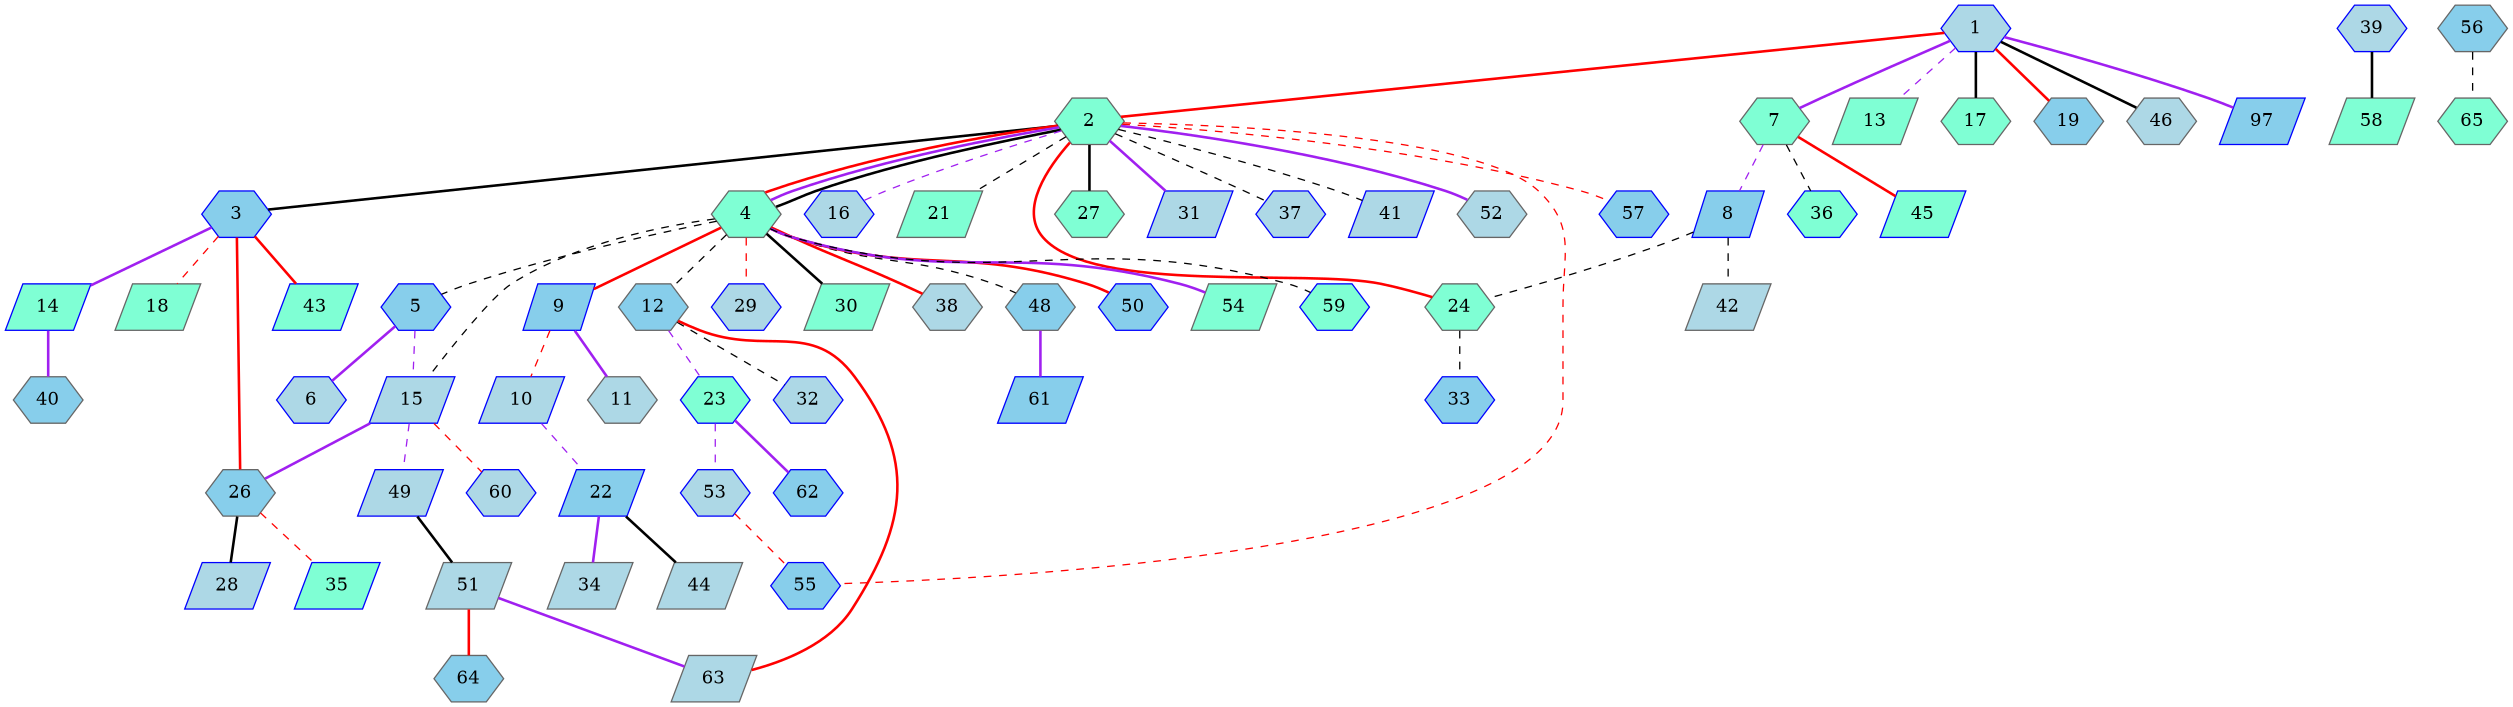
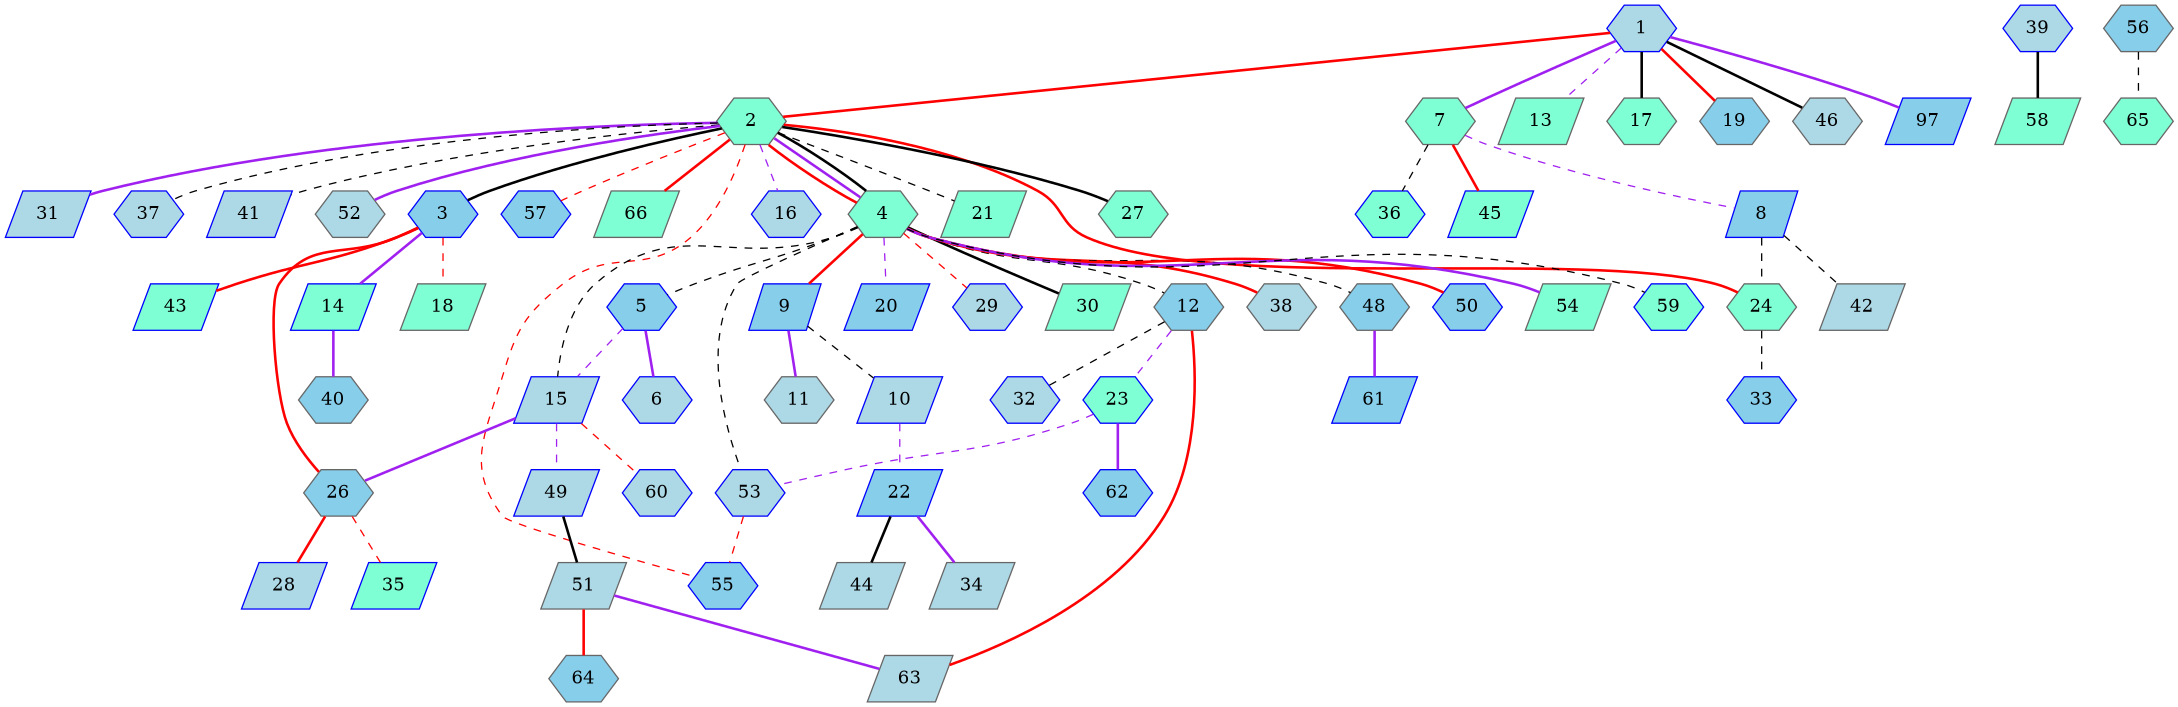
node "66": added
node "20": added
edge "4" -- "53": added
edge "9" -- "10": color red -> black
edge "26" -- "28": color black -> red
